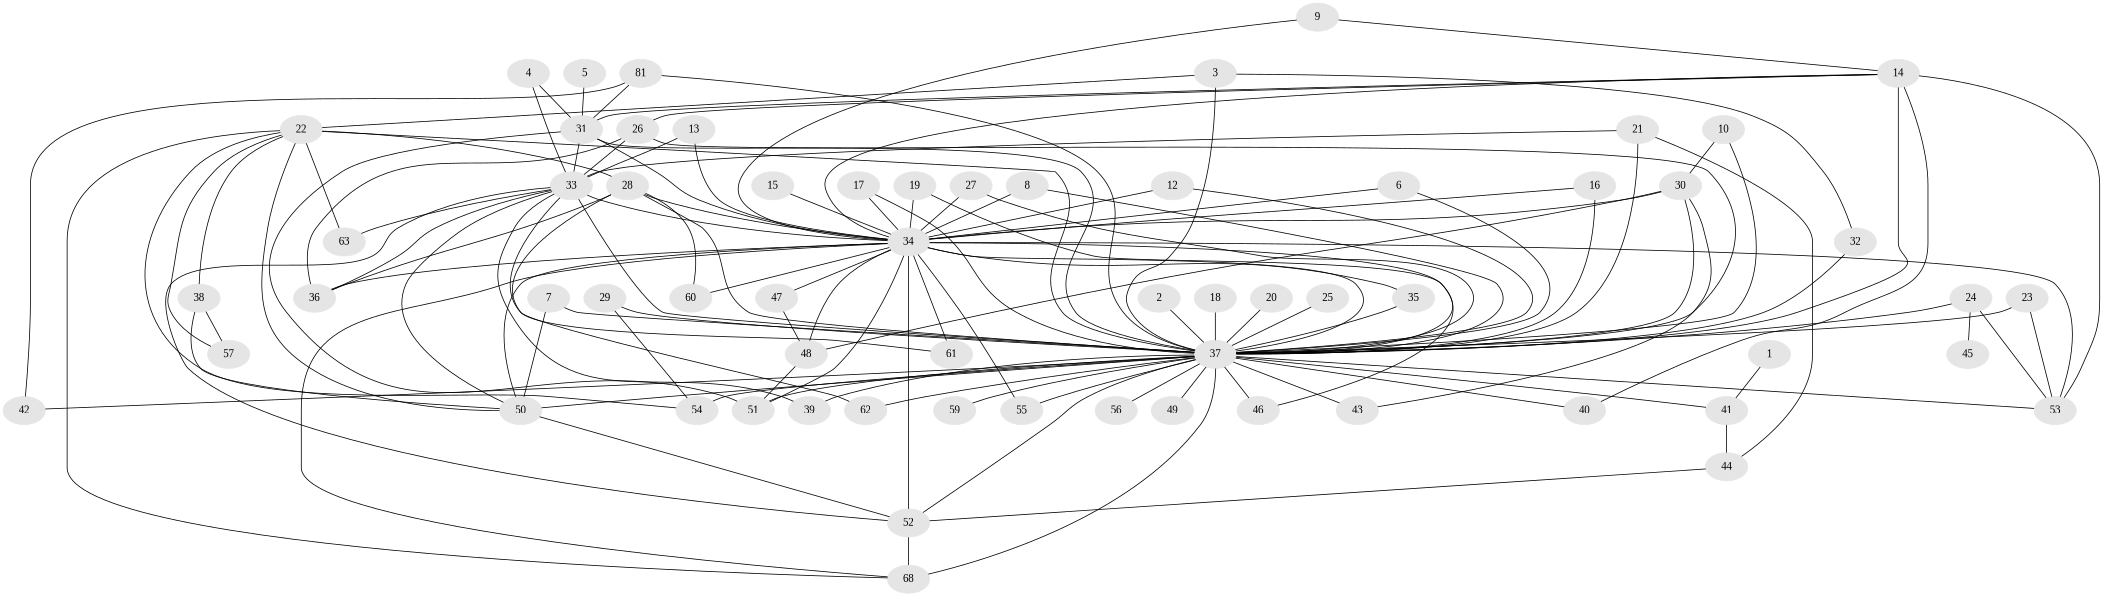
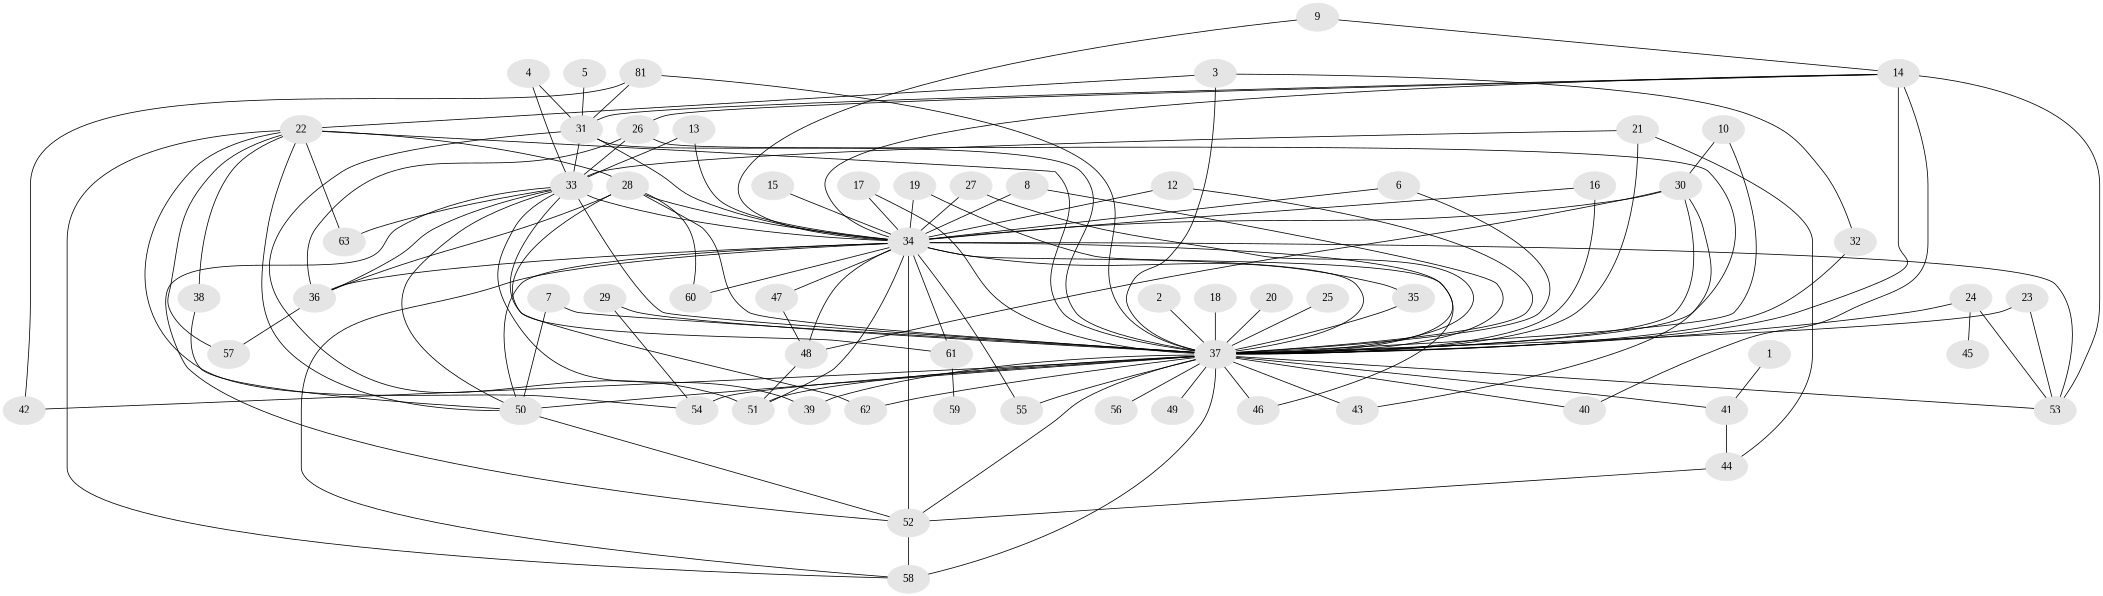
edge "38" -- "57": now "36" -- "57"
edge "37" -- "59": now "61" -- "59"
node "68": label "68" -> "58"
